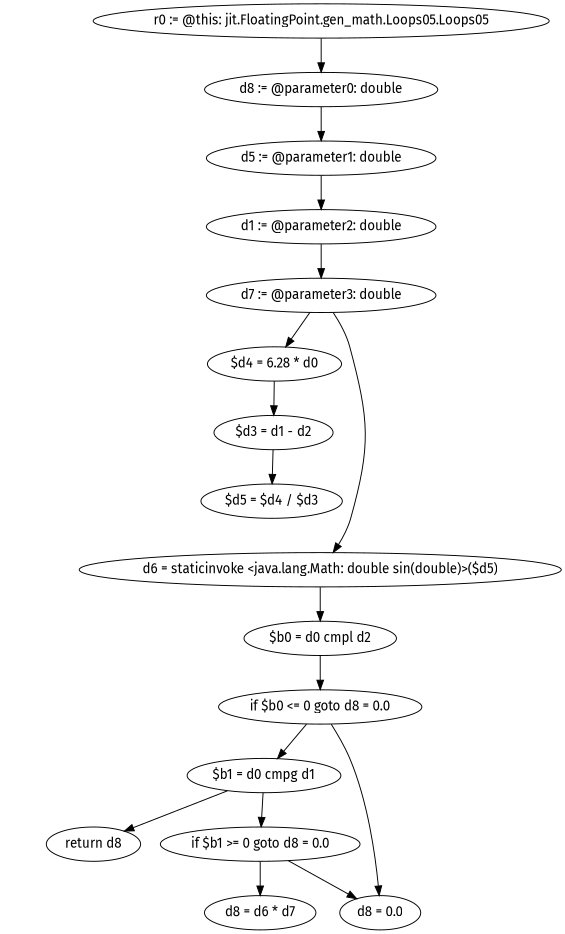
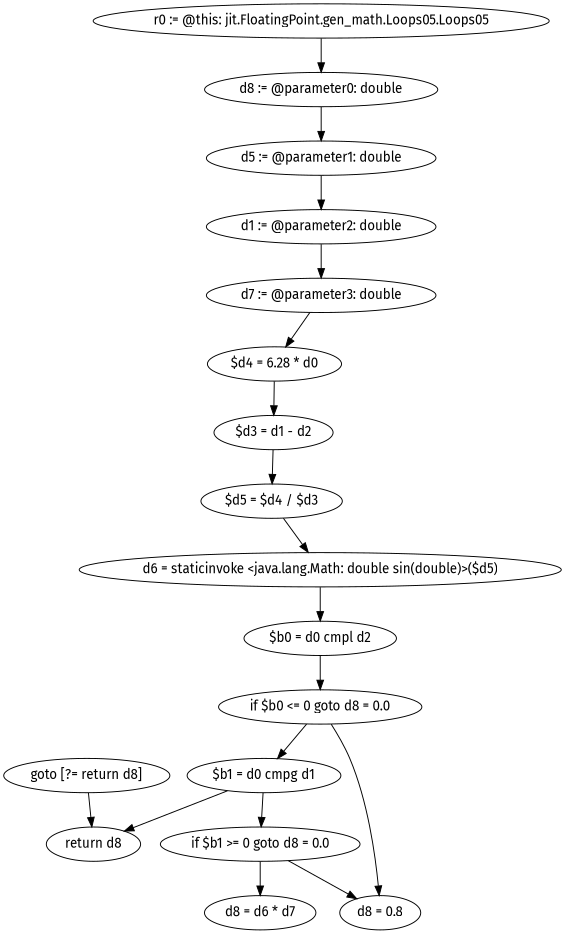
edge "d7 := @parameter3: double" -> "d6 = staticinvoke <java.lang.Math: double sin(double)>($d5)": now "$d5 = $d4 / $d3" -> "d6 = staticinvoke <java.lang.Math: double sin(double)>($d5)"
node "goto [?= return d8]": added
node "d8 = 0.0": label "d8 = 0.0" -> "d8 = 0.8"
